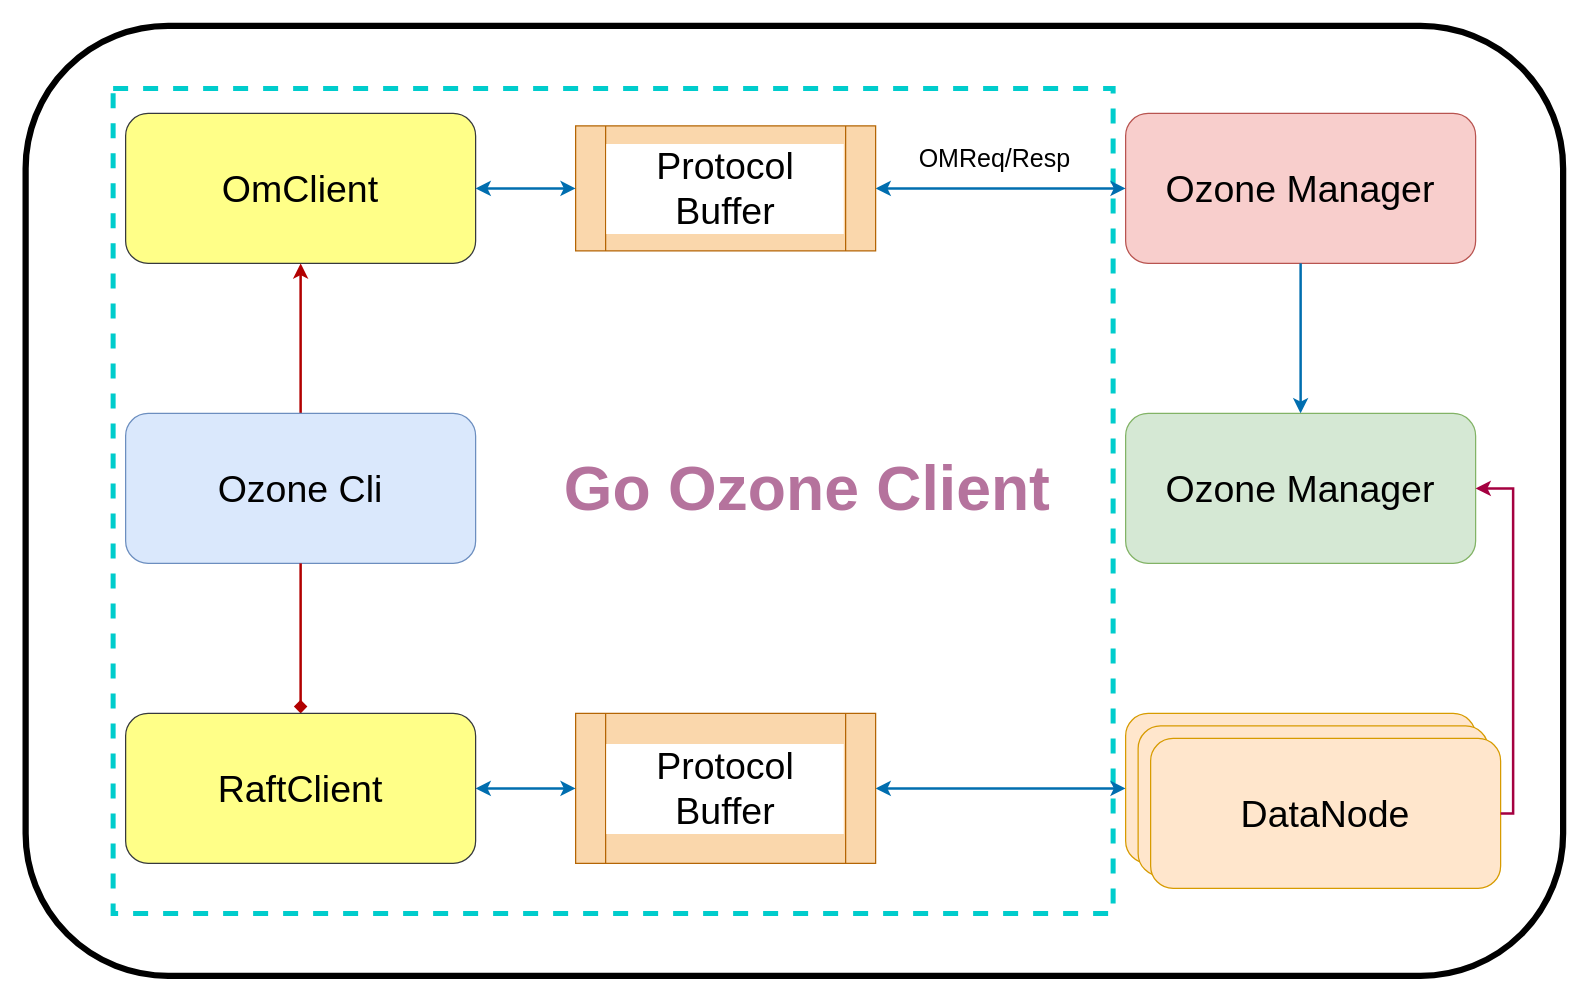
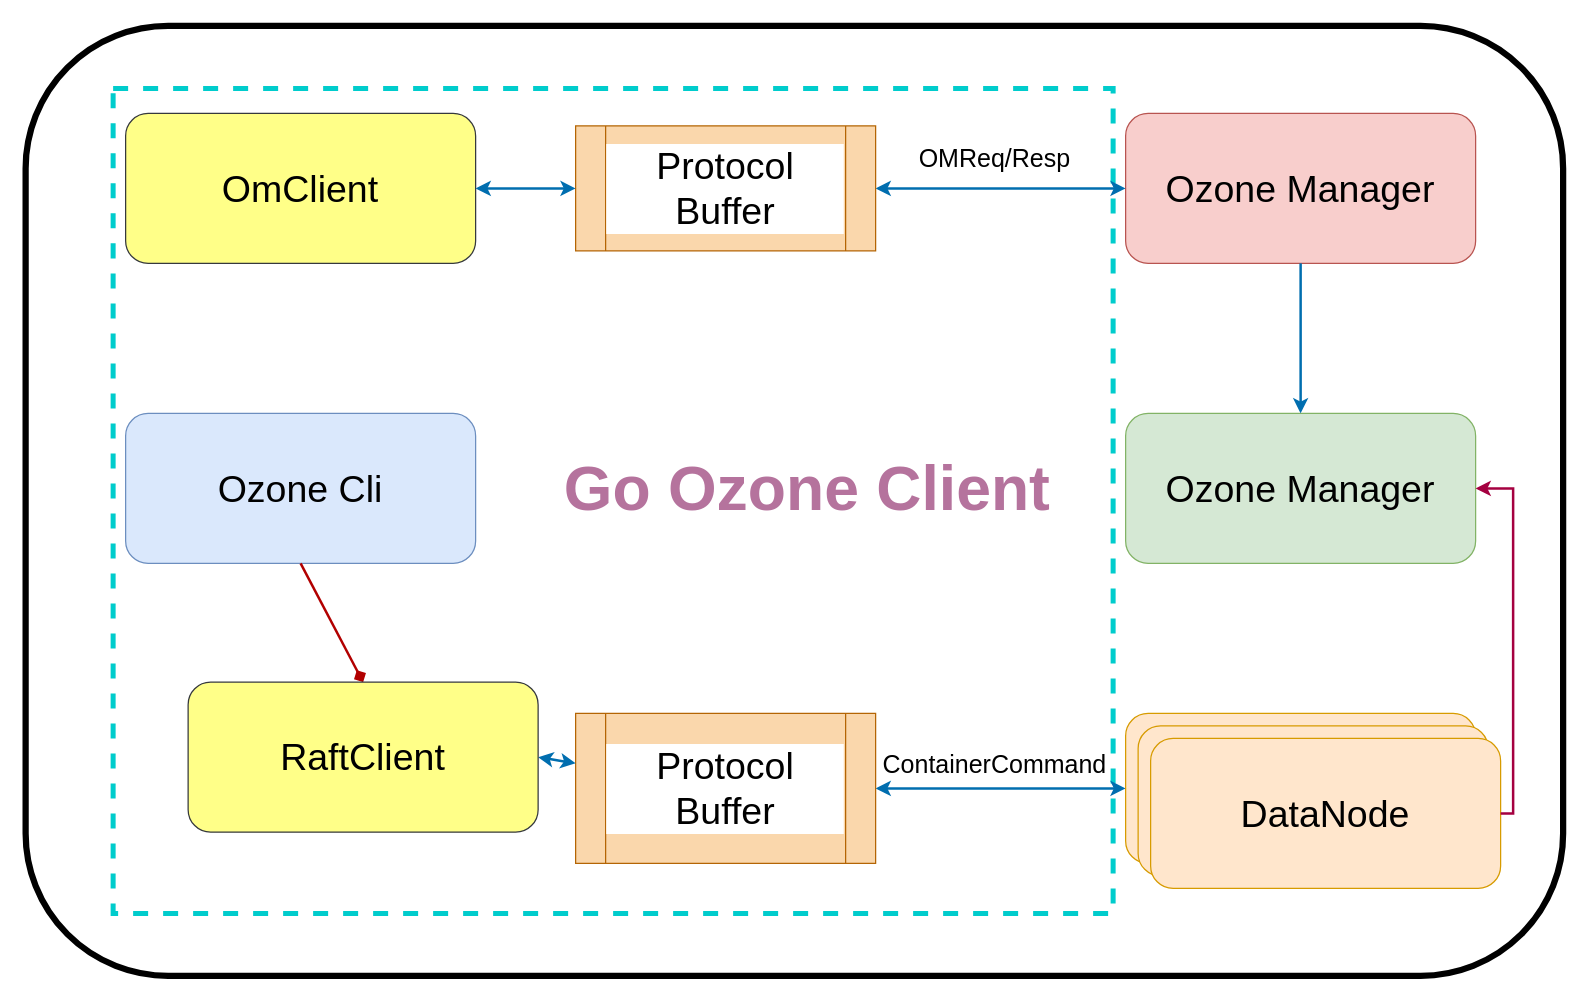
edge "Ozone Cli" -> "OmClient": removed
node "ContainerCommand": added
node "RaftClient": moved (301, 788) -> (363, 757)
